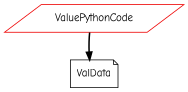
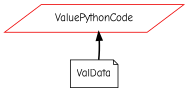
edge "ValuePythonCode" -> "ValData": reversed
